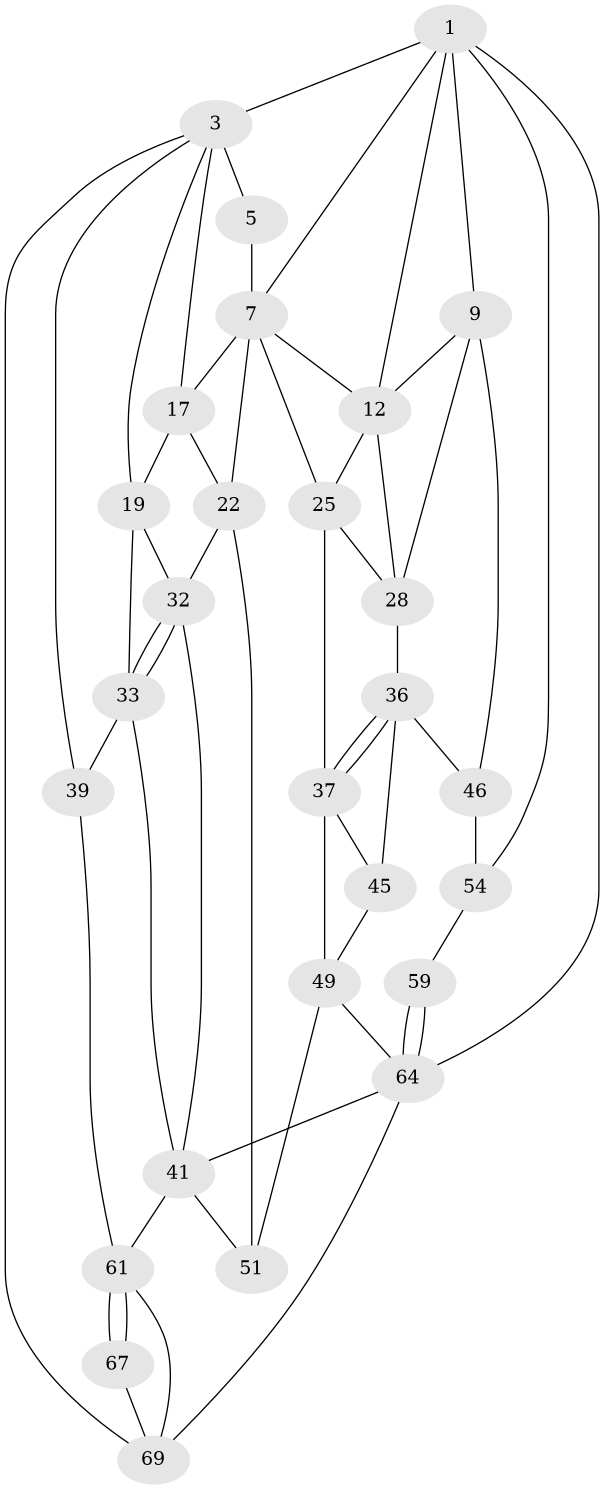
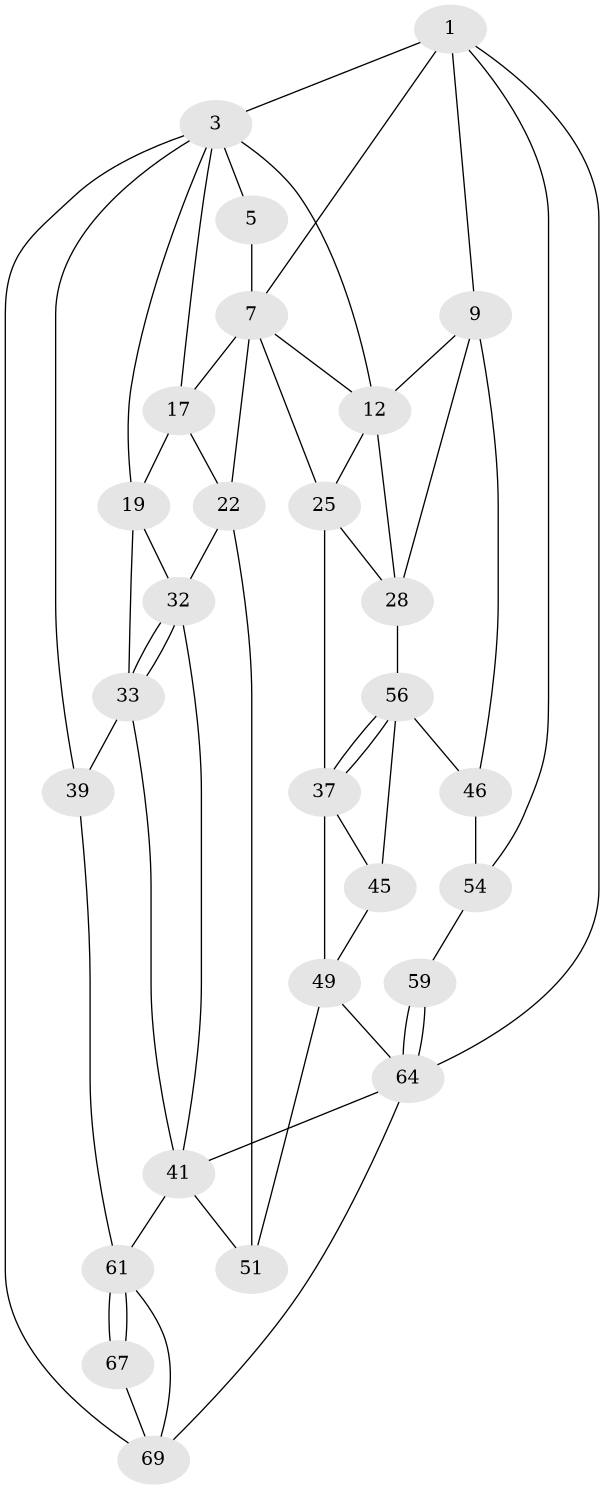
edge "1" -- "12": now "3" -- "12"
node "36": label "36" -> "56"
